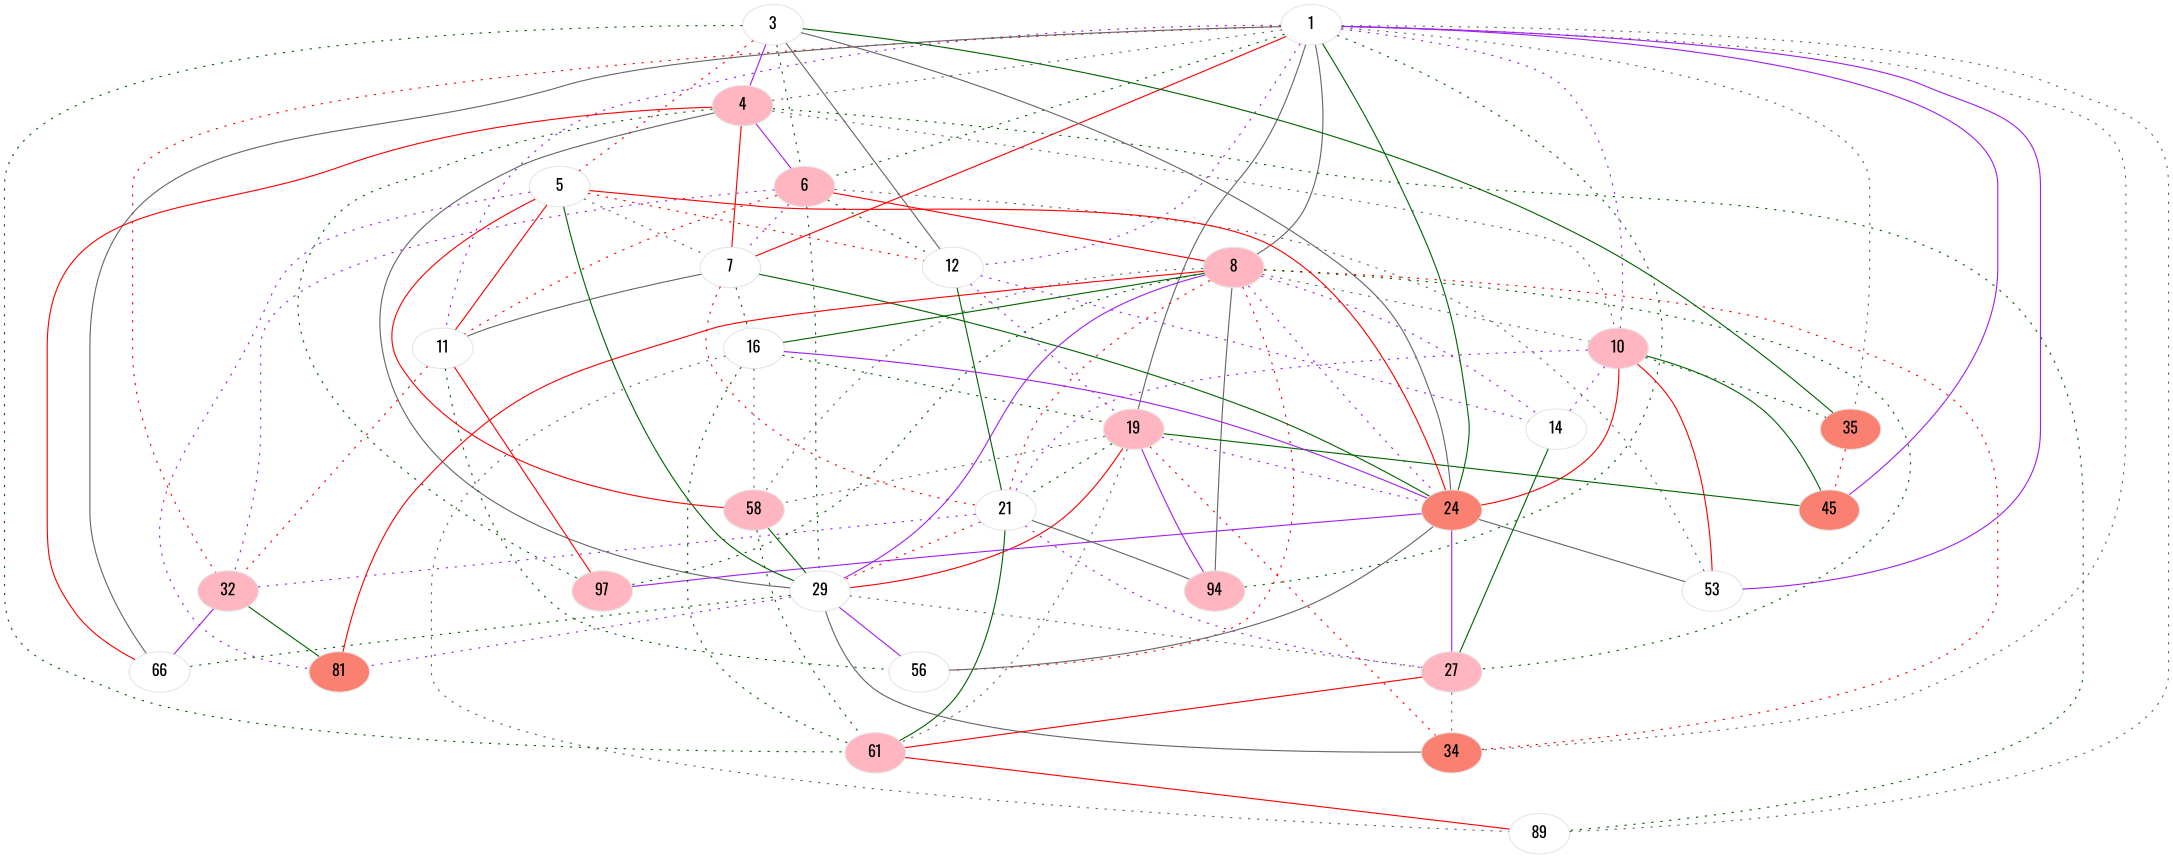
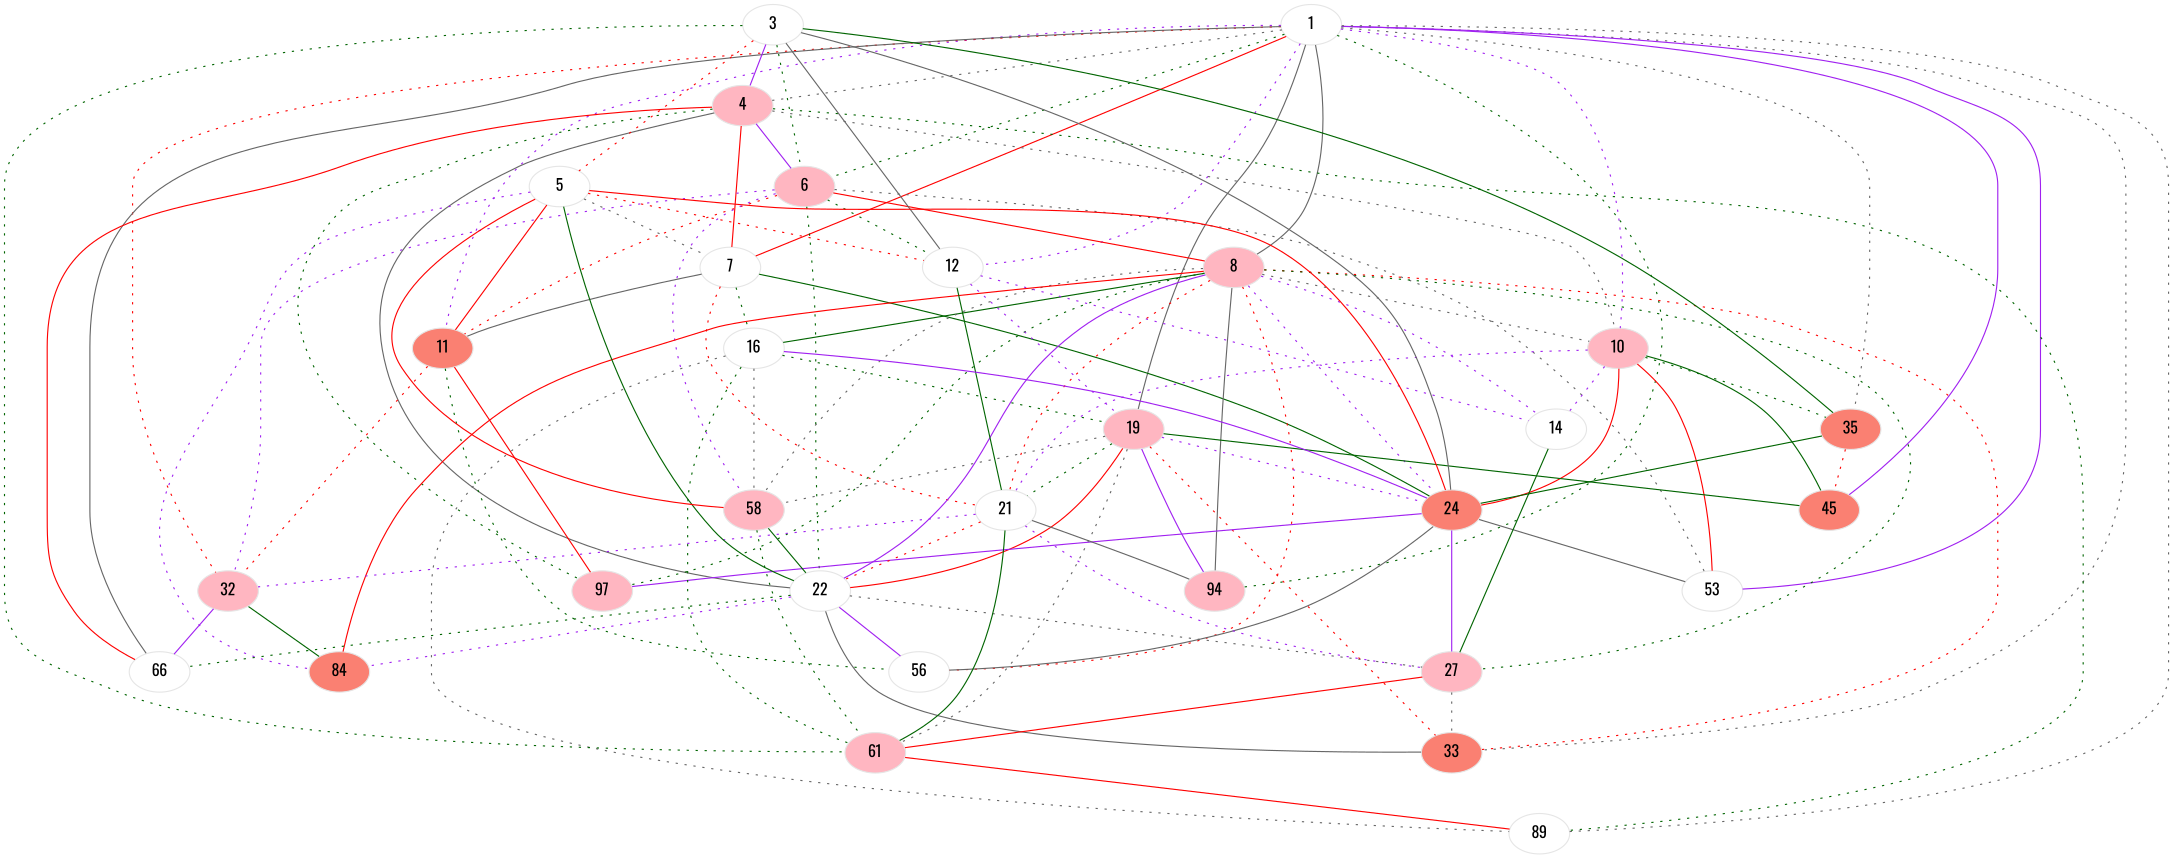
edge "6" -- "7": now "6" -- "58"
edge "1" -- "24": now "35" -- "24"
node "11": fillcolor white -> salmon
node "29": label "29" -> "22"
node "81": label "81" -> "84"
node "34": label "34" -> "33"
